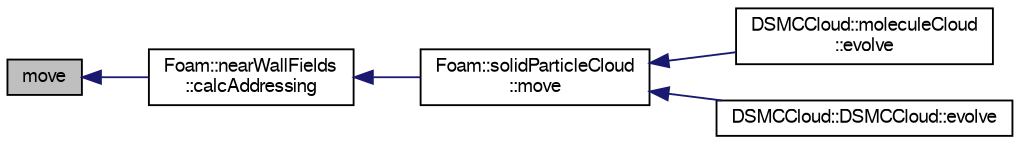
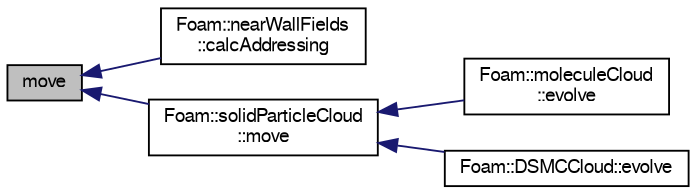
node "DSMCCloud::moleculeCloud ::evolve": label "DSMCCloud::moleculeCloud ::evolve" -> "Foam::moleculeCloud ::evolve"
edge "Foam::solidParticleCloud ::move" -> "Foam::nearWallFields ::calcAddressing": now "Foam::solidParticleCloud ::move" -> "move"
node "DSMCCloud::DSMCCloud::evolve": label "DSMCCloud::DSMCCloud::evolve" -> "Foam::DSMCCloud::evolve"
